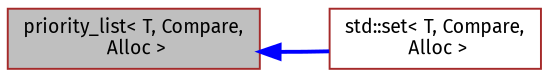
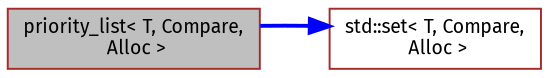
edge "std::set< T, Compare, Alloc >" -> "priority_list< T, Compare, Alloc >": reversed
